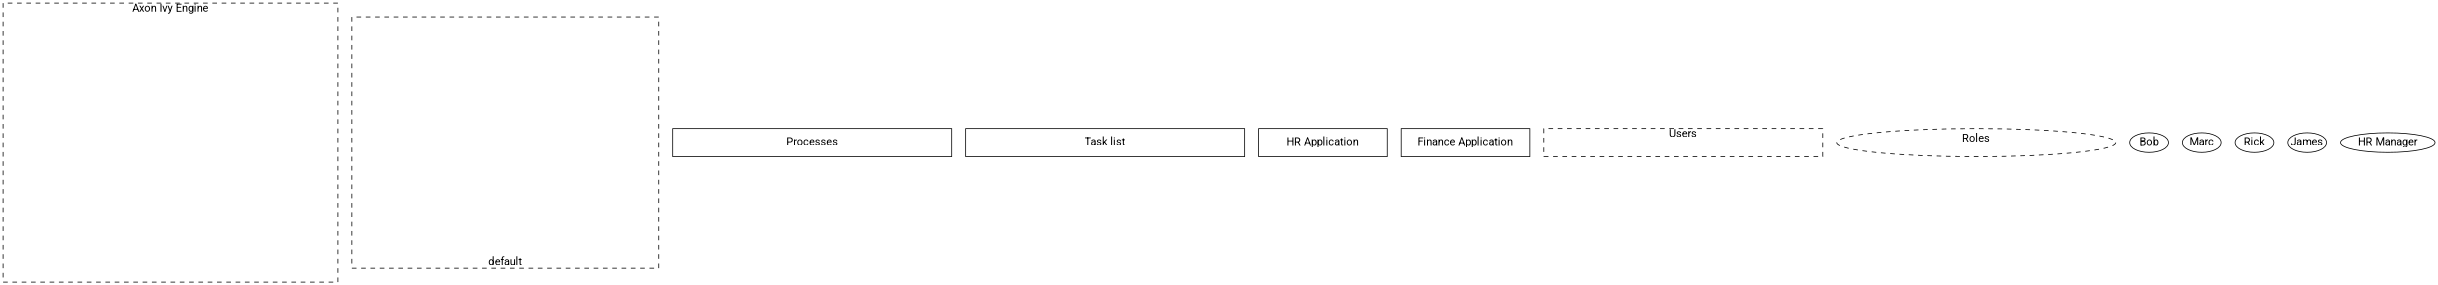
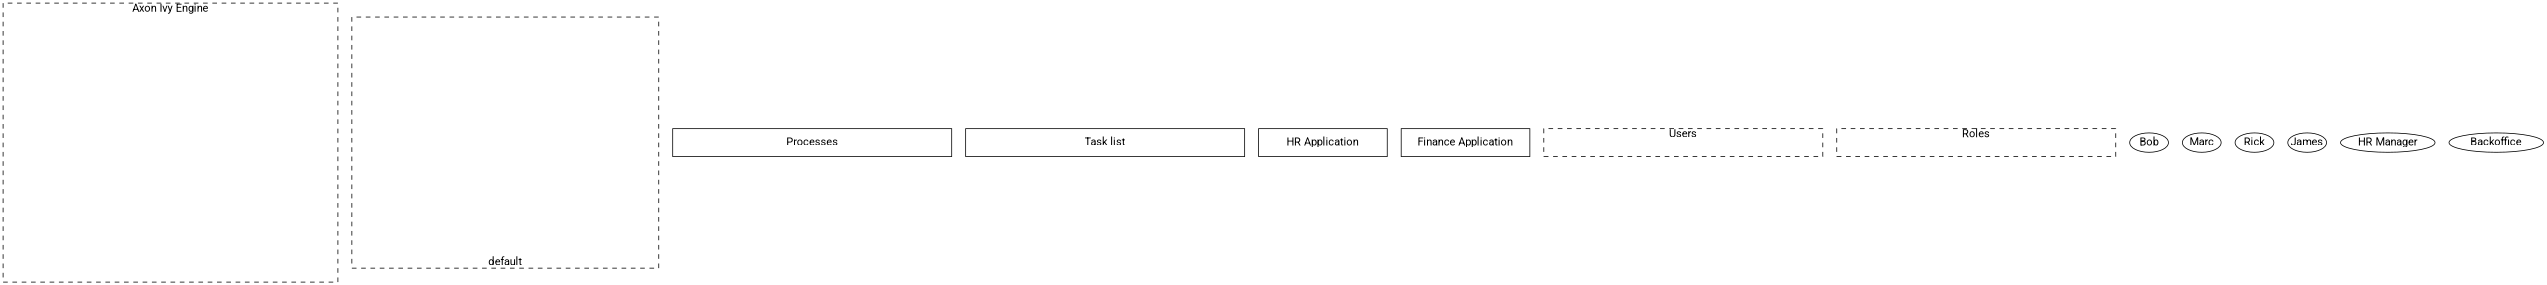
node "Roles": shape ellipse -> box
node "Backoffice": added
